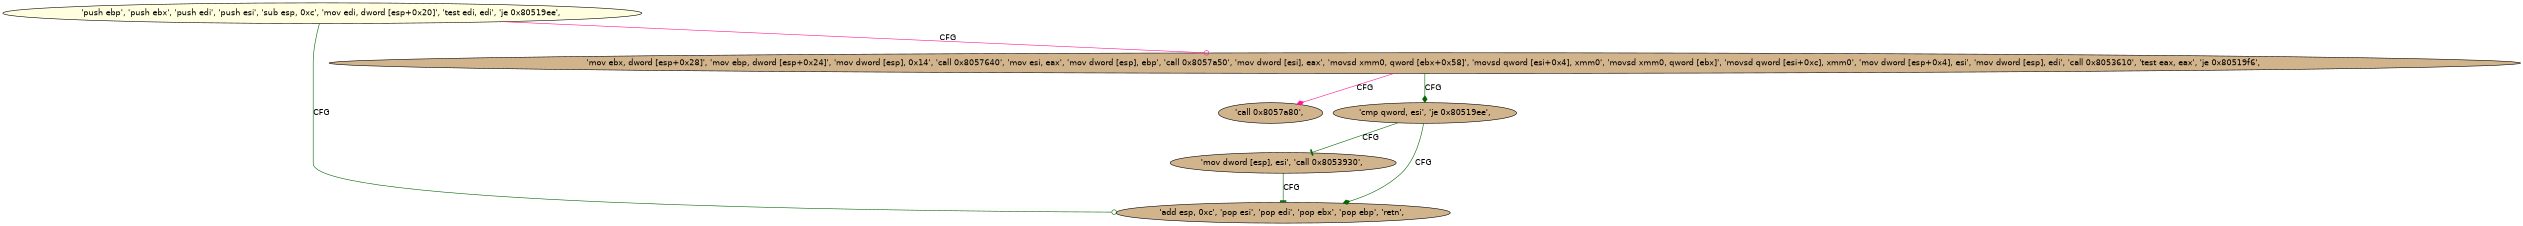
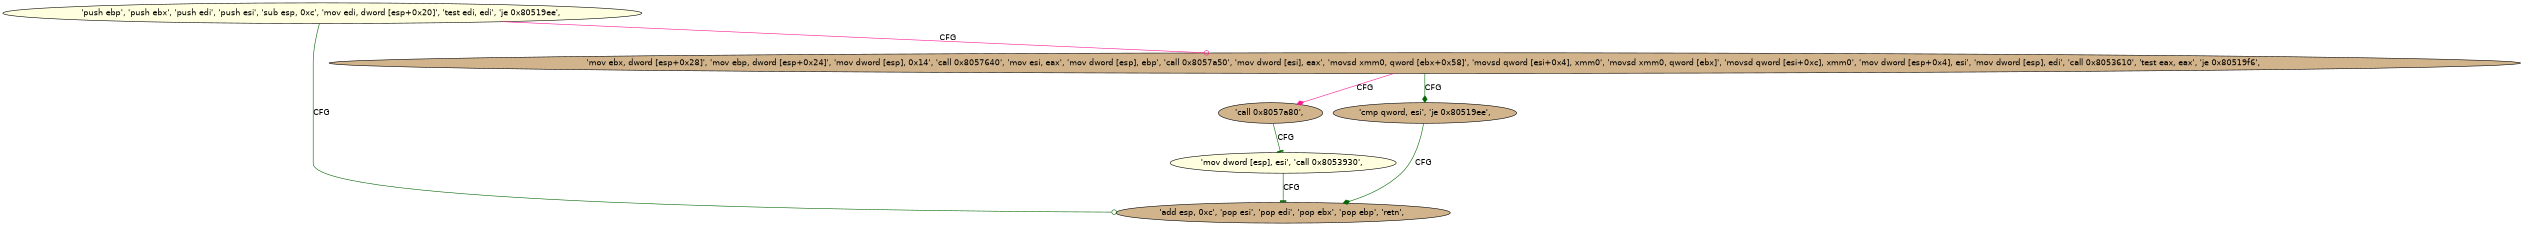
edge "'cmp qword, esi', 'je 0x80519ee'," -> "'mov dword [esp], esi', 'call 0x8053930',": now "'call 0x8057a80'," -> "'mov dword [esp], esi', 'call 0x8053930',"
node "'mov dword [esp], esi', 'call 0x8053930',": fillcolor tan -> lightyellow
